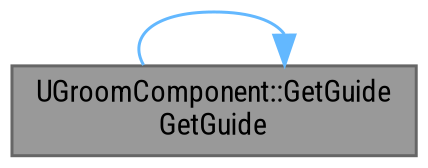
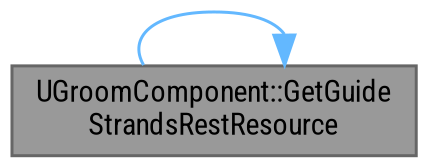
node "UGroomComponent::GetGuide GetGuide": label "UGroomComponent::GetGuide GetGuide" -> "UGroomComponent::GetGuide StrandsRestResource"
